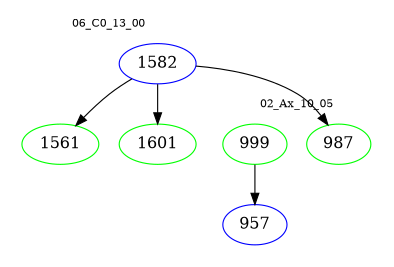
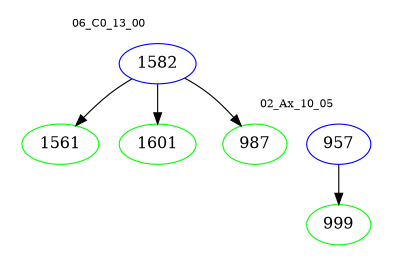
edge "999" -> "957": reversed
